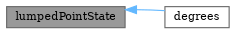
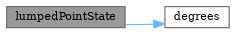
edge "degrees" -> "lumpedPointState": reversed
